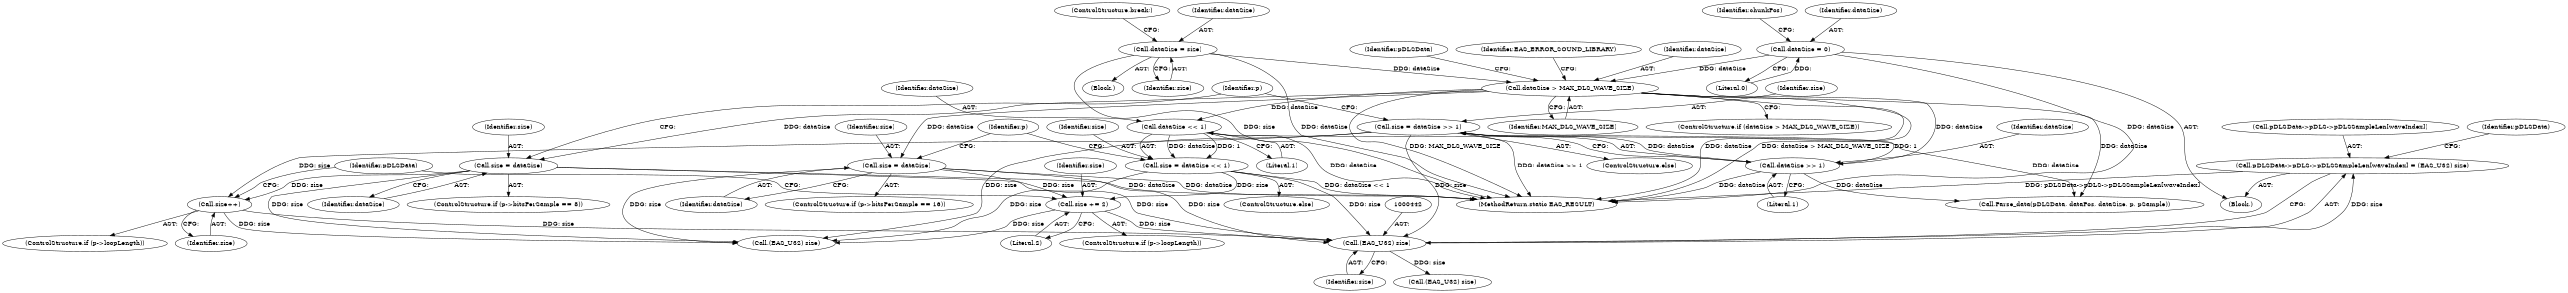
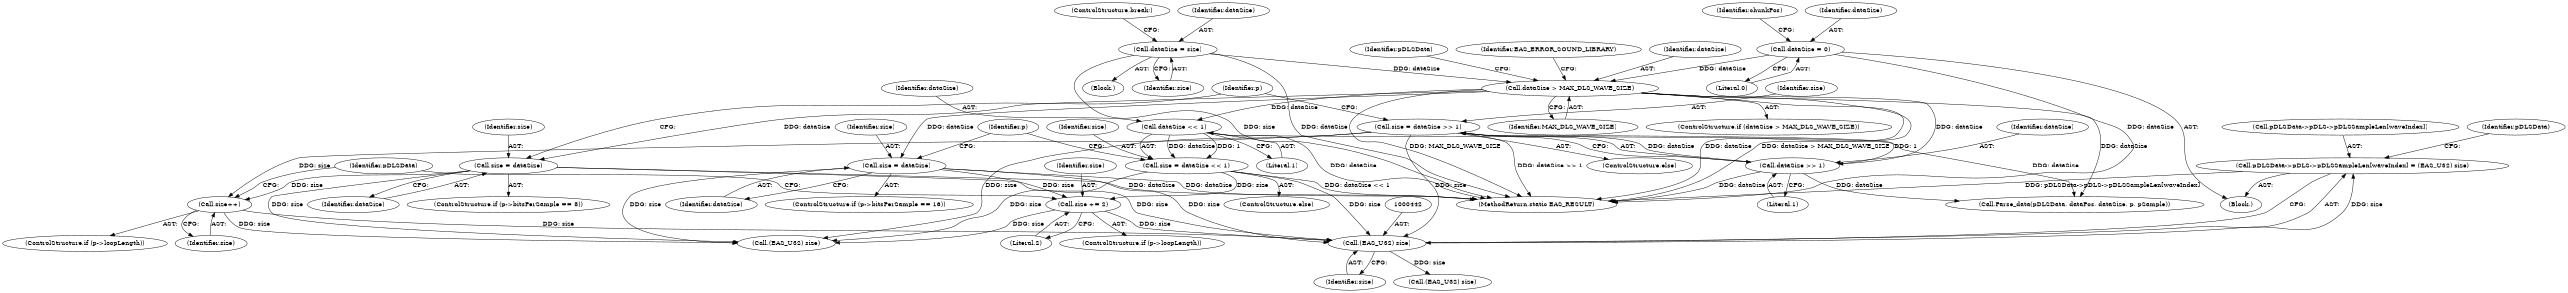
edge "(Literal,0)" -> "(Call,dataSize = 0)": label "DDG: " -> "AST: "
edge "(Call,dataSize > MAX_DLS_WAVE_SIZE)" -> "(ControlStructure,if (dataSize > MAX_DLS_WAVE_SIZE))": label "CFG: " -> "AST: "
